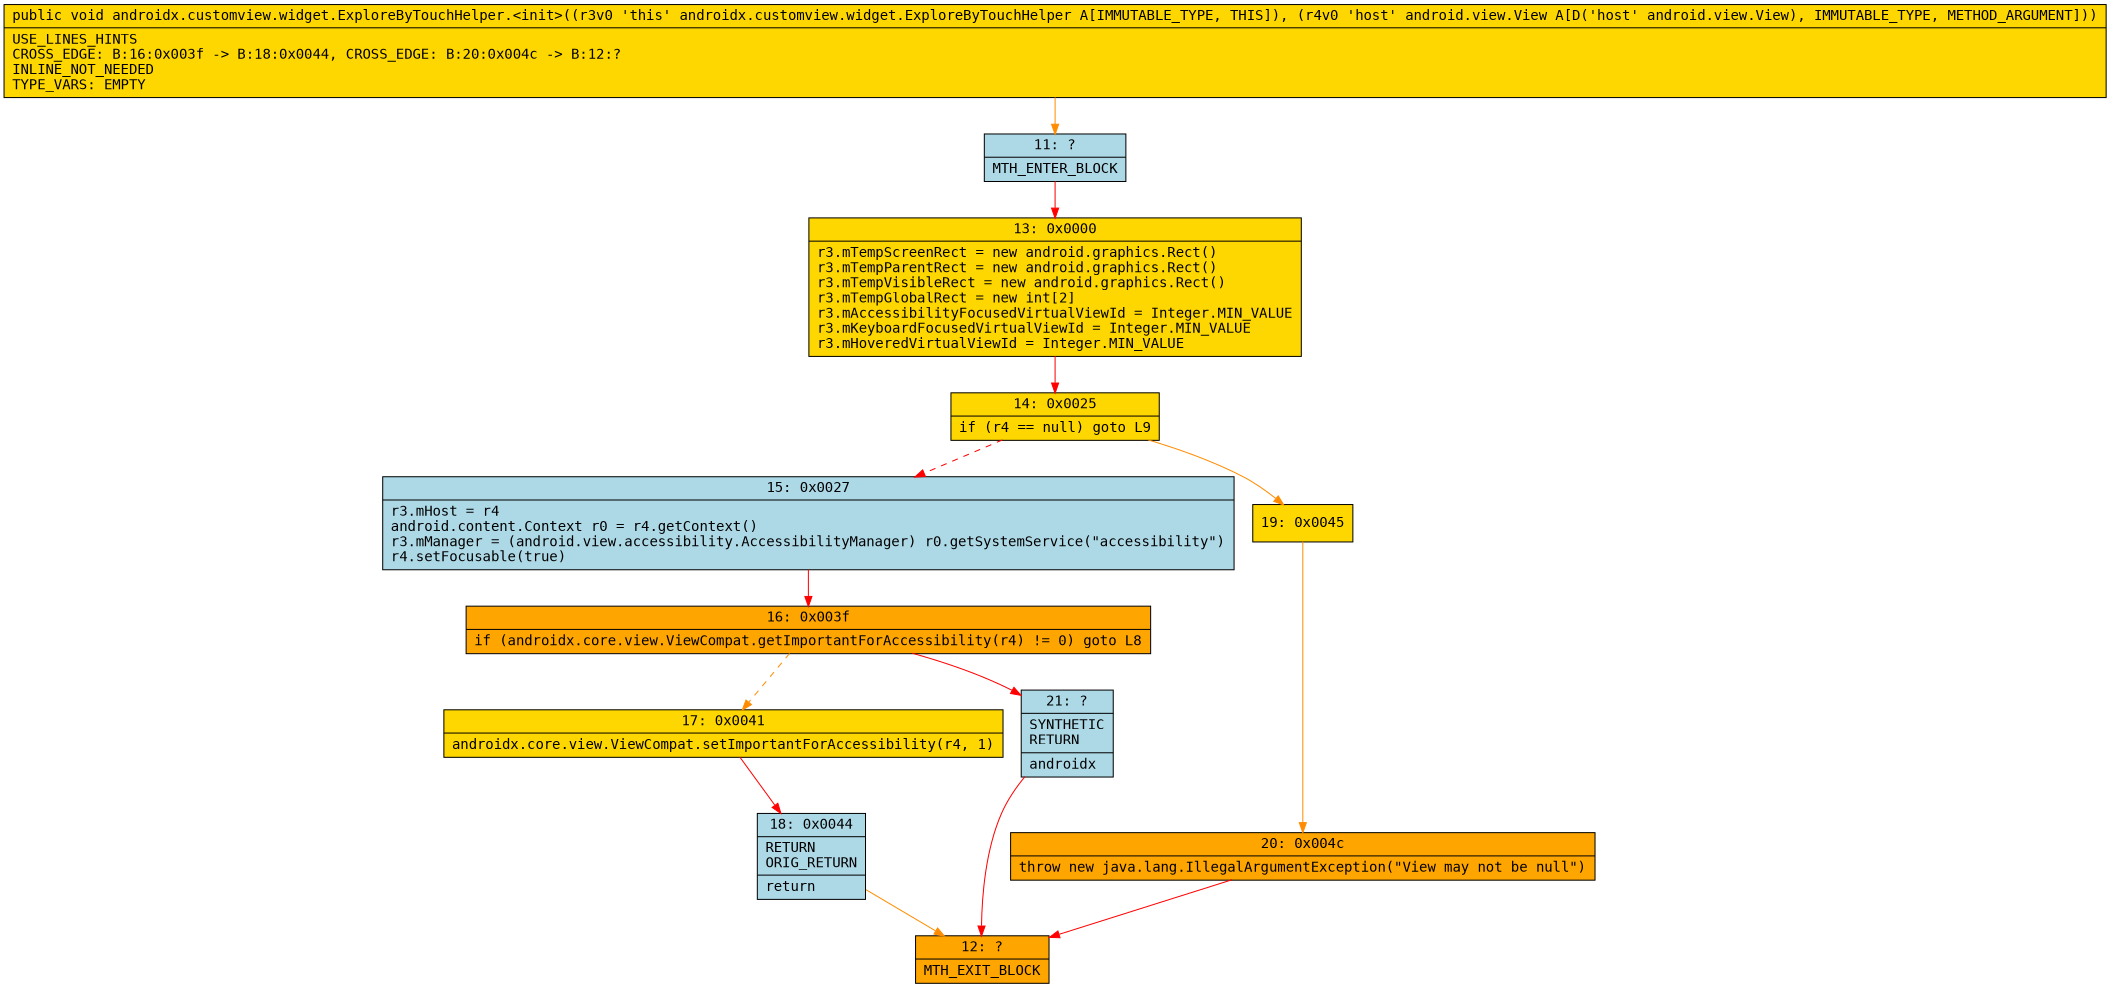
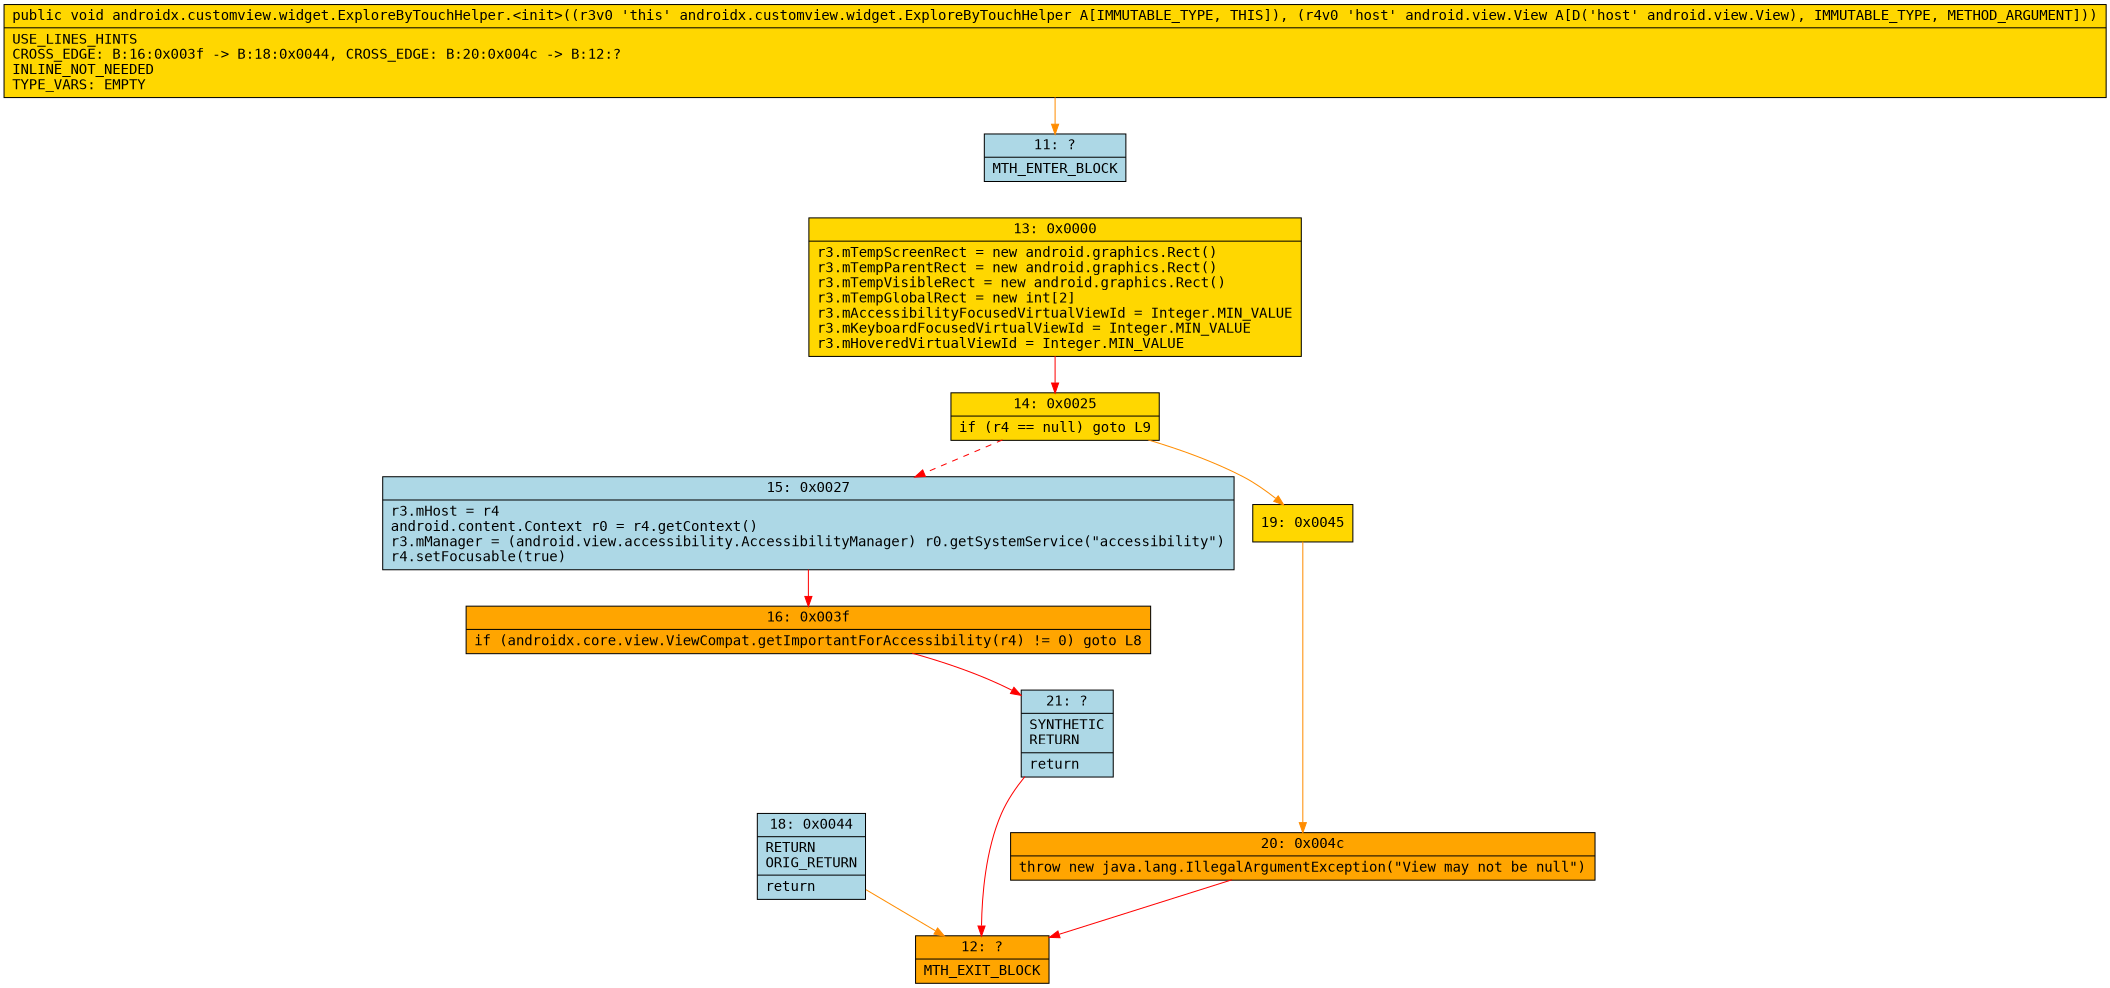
edge "11: ?" -> "13: 0x0000": removed
node "17: 0x0041": removed
node "21: ?": text "androidx" -> "return"
